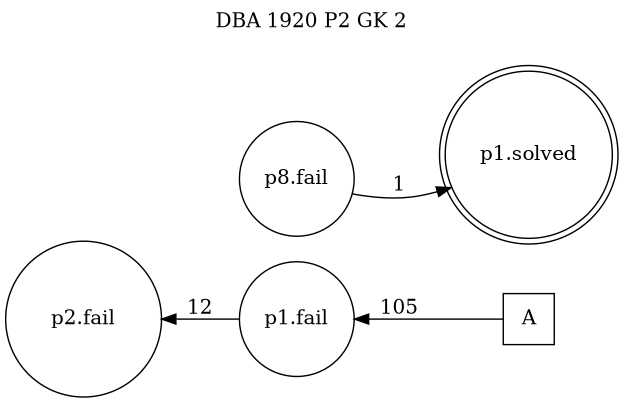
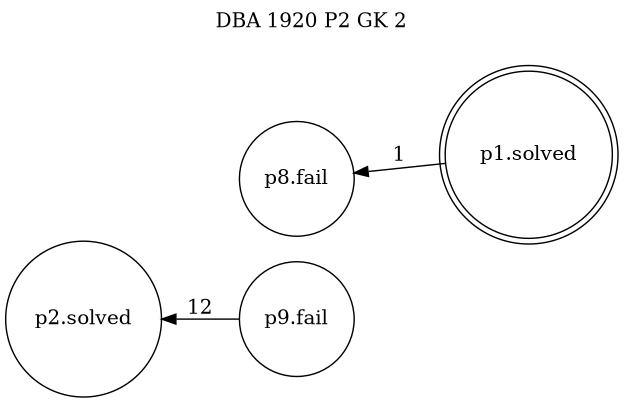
edge "p8.fail" -> "p1.solved": reversed
node "p2.fail": label "p2.fail" -> "p2.solved"
node "p1.fail": label "p1.fail" -> "p9.fail"
node "A": removed
